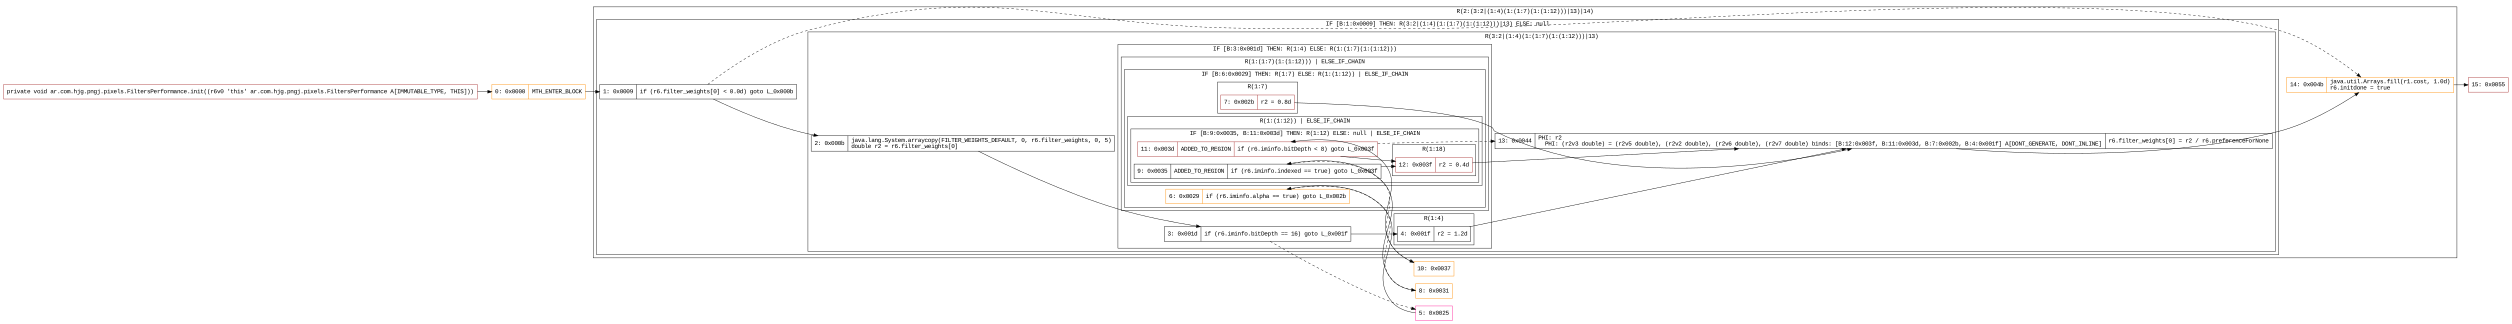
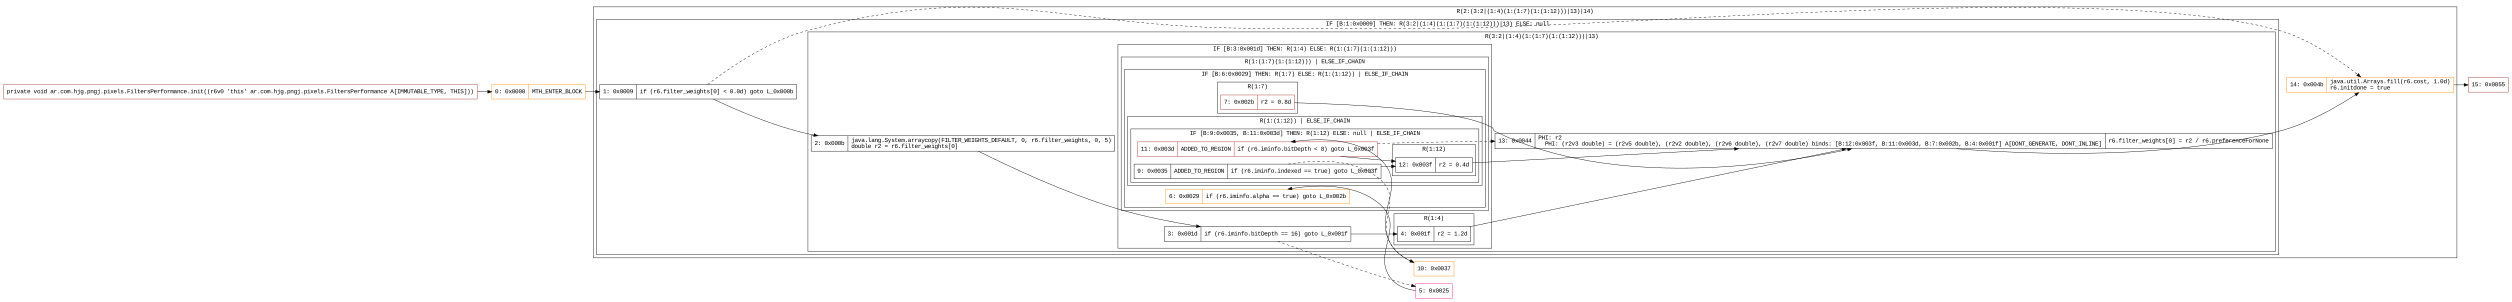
node "14: 0x004b": text "java.util.Arrays.fill(r1.cost, 1.0d)" -> "java.util.Arrays.fill(r6.cost, 1.0d)"
cluster "R(1:18)": label "R(1:18)" -> "R(1:12)"
node "12: 0x003f": color brown -> black
node "8: 0x0031": removed
